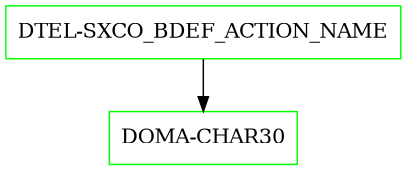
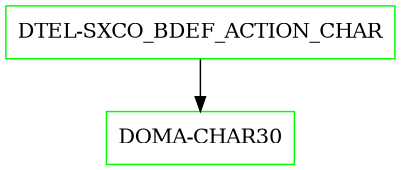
node "DTEL-SXCO_BDEF_ACTION_NAME": label "DTEL-SXCO_BDEF_ACTION_NAME" -> "DTEL-SXCO_BDEF_ACTION_CHAR"
